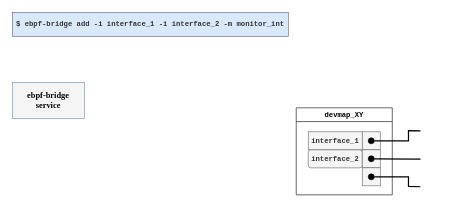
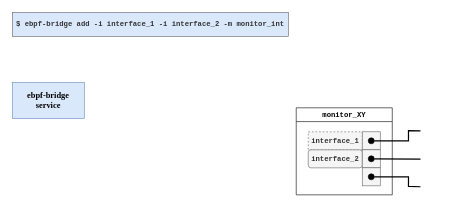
node "ebpf-bridge service": fillcolor #f5f5f5 -> #dae8fc
node "devmap_XY": label "devmap_XY" -> "monitor_XY"
node "interface_1": style solid -> dashed
